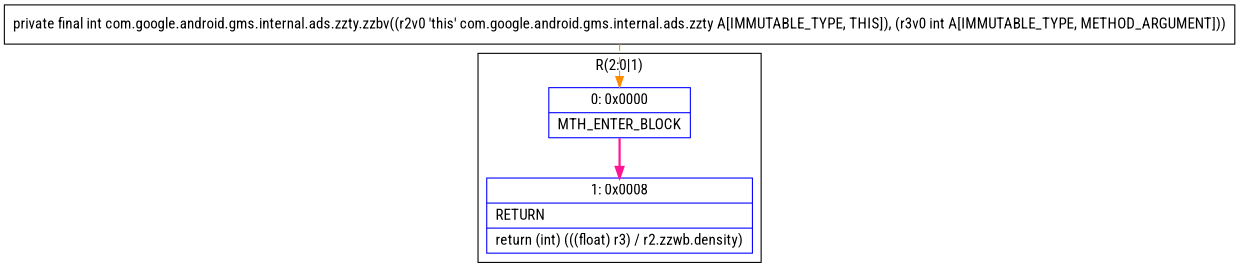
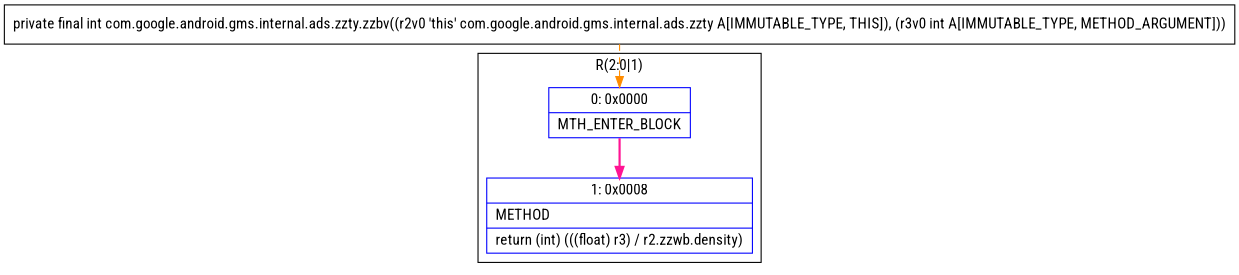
node "1: 0x0008": text "RETURN" -> "METHOD"
